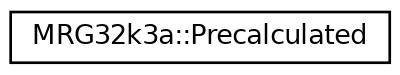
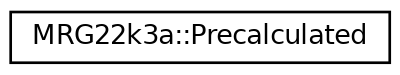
node "MRG32k3a::Precalculated": label "MRG32k3a::Precalculated" -> "MRG22k3a::Precalculated"
